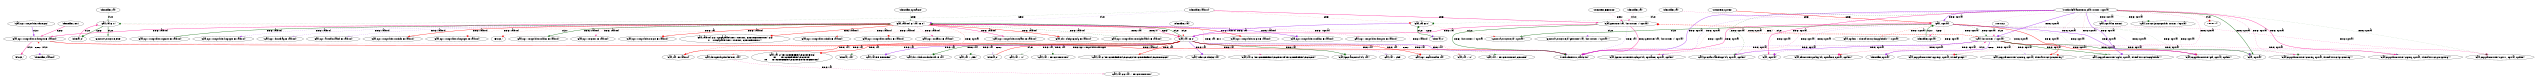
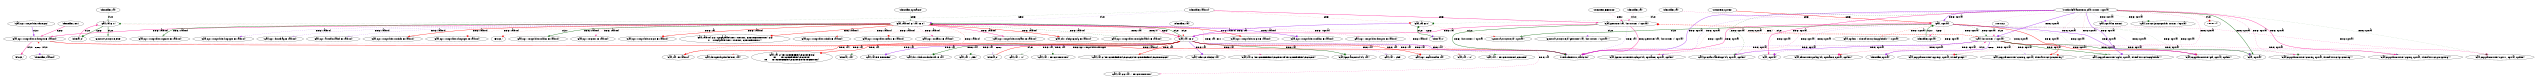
edge "(Call,np->rxopt.bits.rxpmtu = valbool)" -> "(Call,valbool = (val != 0))": reversed
edge "(Call,valbool = (val != 0))" -> "(Call,val != valbool)": label "DDG: optval" -> "DDG: valbool"
edge "(Call,val != 0)" -> "(Call,val < 0)": label "CFG: " -> "DDG: val"
edge "(Call,dev_get_by_index(net, val))" -> "(Call,val && val < IPV6_MIN_MTU)": now "(Call,val != 0)" -> "(Call,val && val < IPV6_MIN_MTU)"
